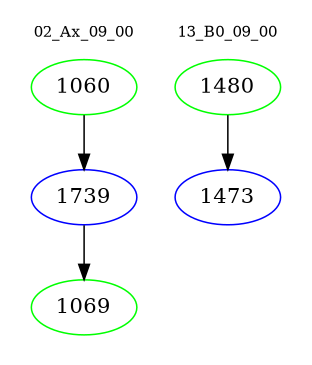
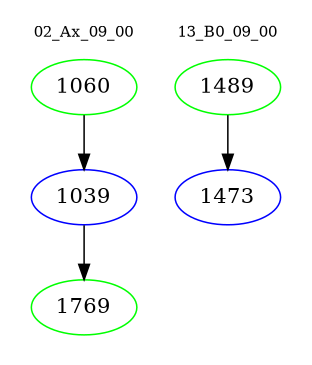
node "1480": label "1480" -> "1489"
node "1739": label "1739" -> "1039"
node "1069": label "1069" -> "1769"
